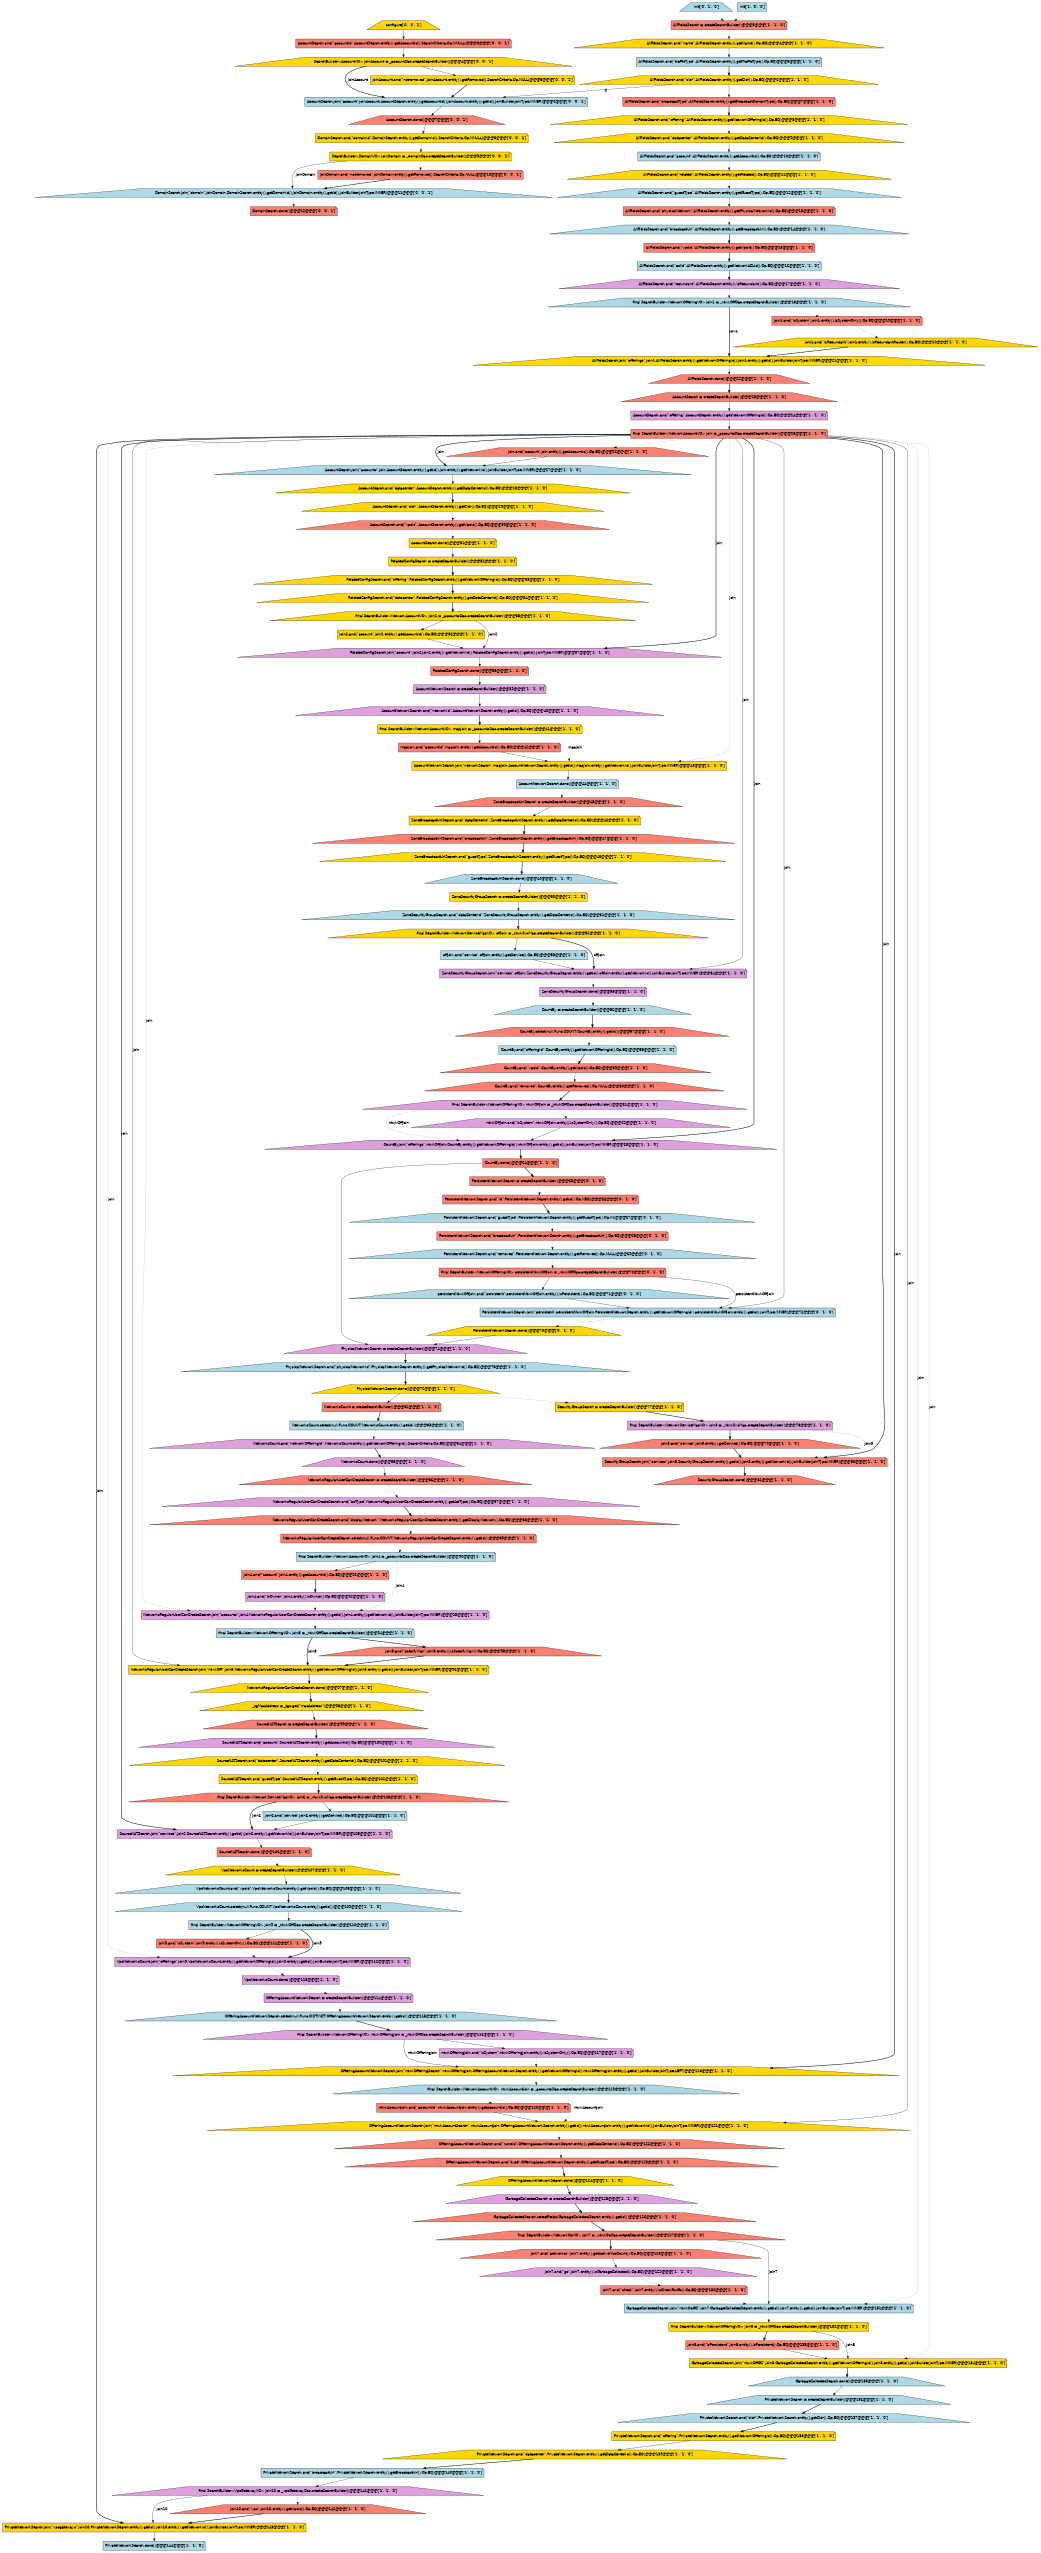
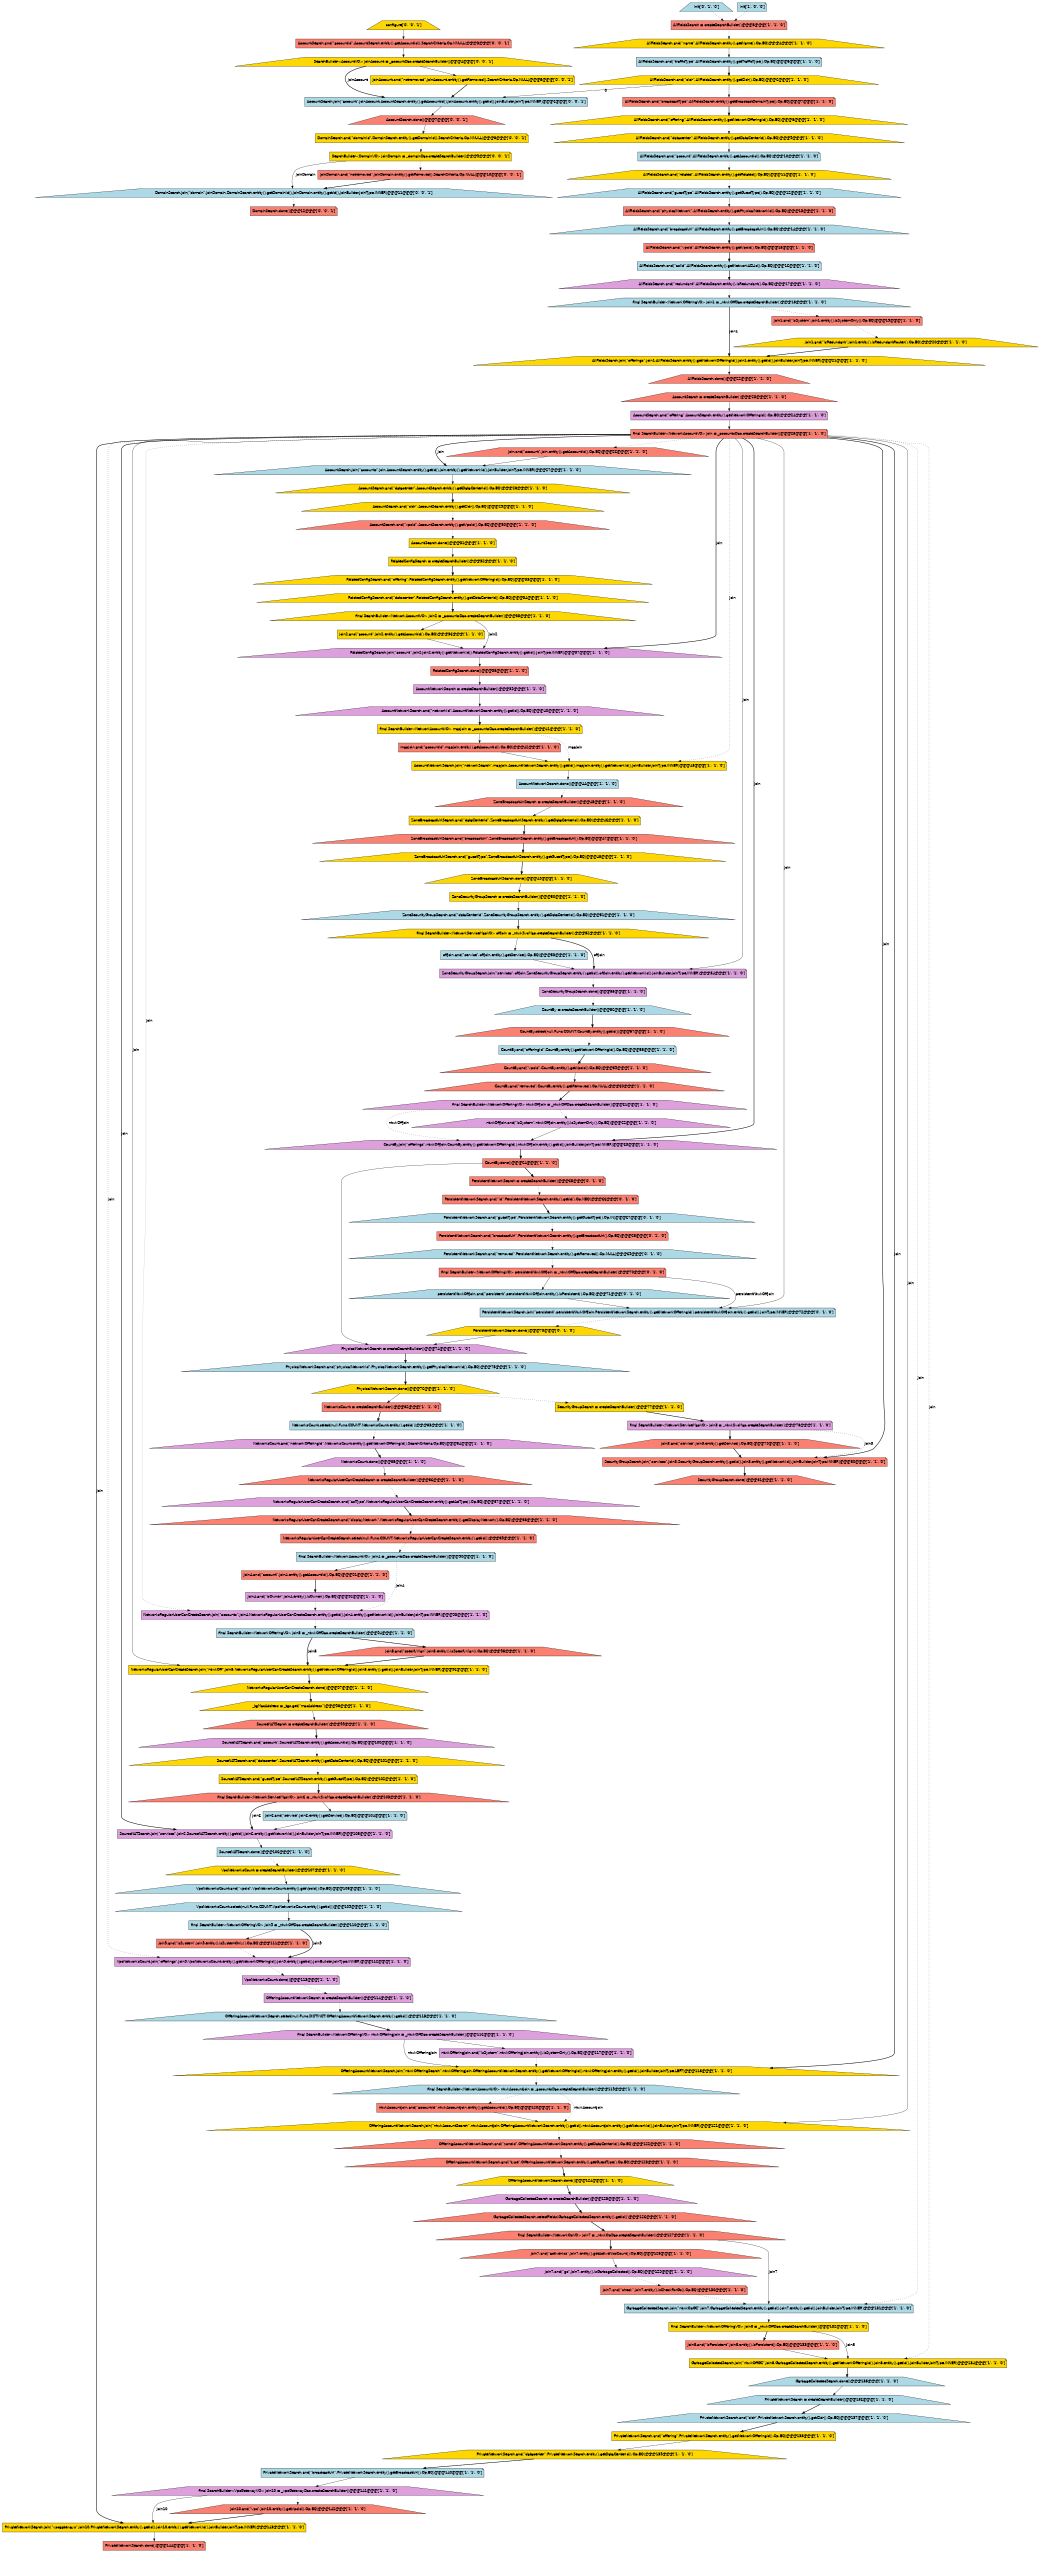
edge "AllFieldsSearch.done()@@@22@@@['1', '1', '0']" -> "AccountSearch = createSearchBuilder()@@@23@@@['1', '1', '0']": removed
node "ZoneBroadcastUriSearch.done()@@@49@@@['1', '1', '0']": fillcolor lightblue -> gold
node "SourceNATSearch.done()@@@106@@@['1', '1', '0']": fillcolor salmon -> lightblue
node "PrivateNetworkSearch.done()@@@144@@@['1', '1', '0']": fillcolor lightblue -> salmon
